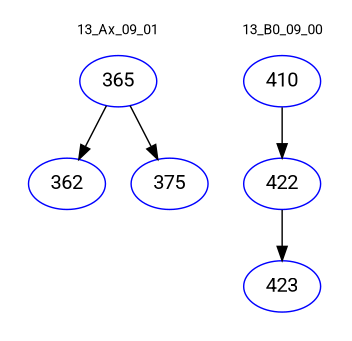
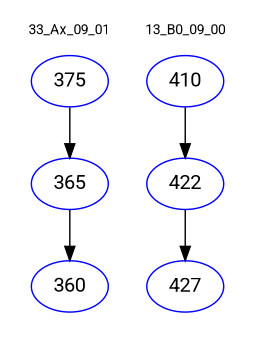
cluster "13_Ax_09_01": label "13_Ax_09_01" -> "33_Ax_09_01"
edge "365" -> "375": reversed
node "362": label "362" -> "360"
node "423": label "423" -> "427"
